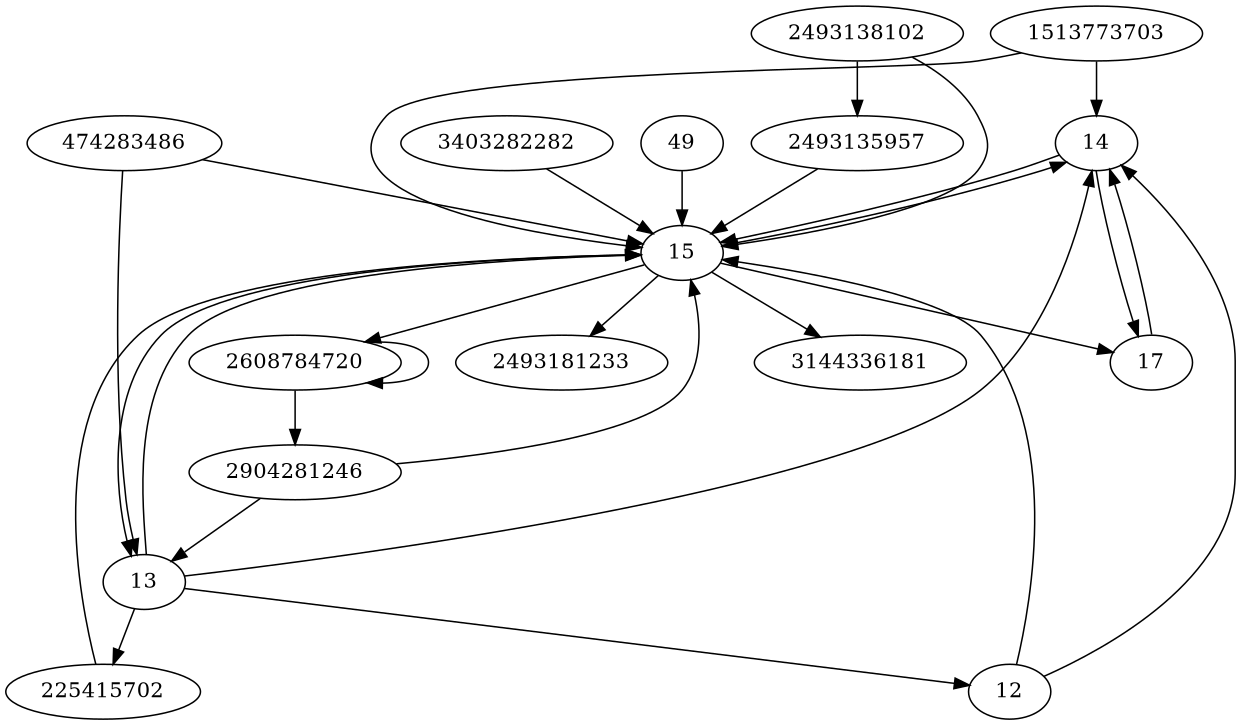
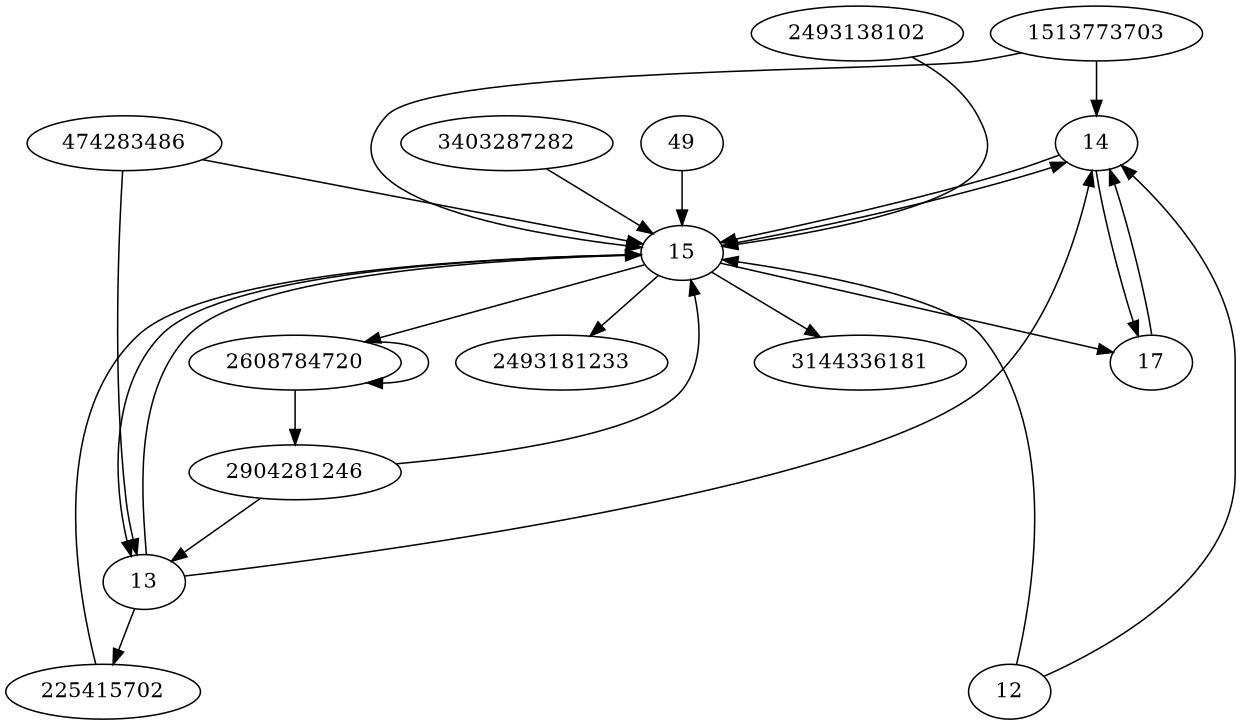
node "3403282282": label "3403282282" -> "3403287282"
node "2493135957": removed
edge "13" -> "12": removed
